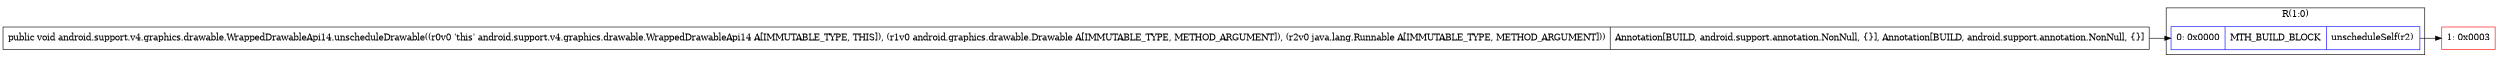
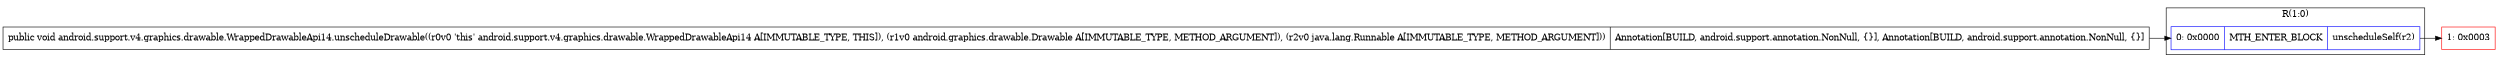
node "0: 0x0000": text "MTH_BUILD_BLOCK" -> "MTH_ENTER_BLOCK"
